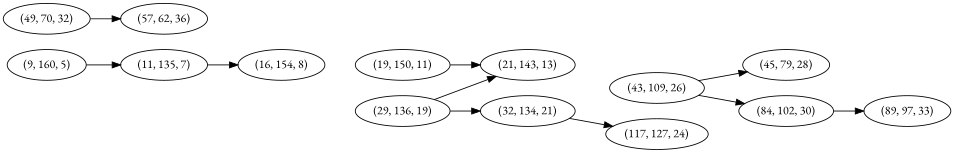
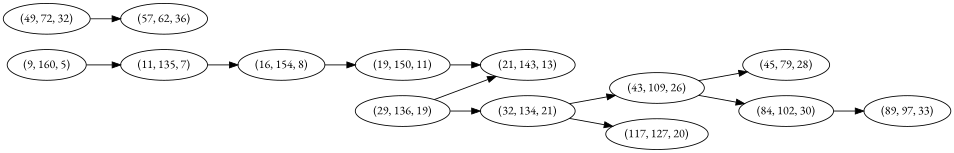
node "(49, 70, 32)": label "(49, 70, 32)" -> "(49, 72, 32)"
edge "(16, 154, 8)" -> "(19, 150, 11)": added
edge "(32, 134, 21)" -> "(43, 109, 26)": added
node "(117, 127, 24)": label "(117, 127, 24)" -> "(117, 127, 20)"
